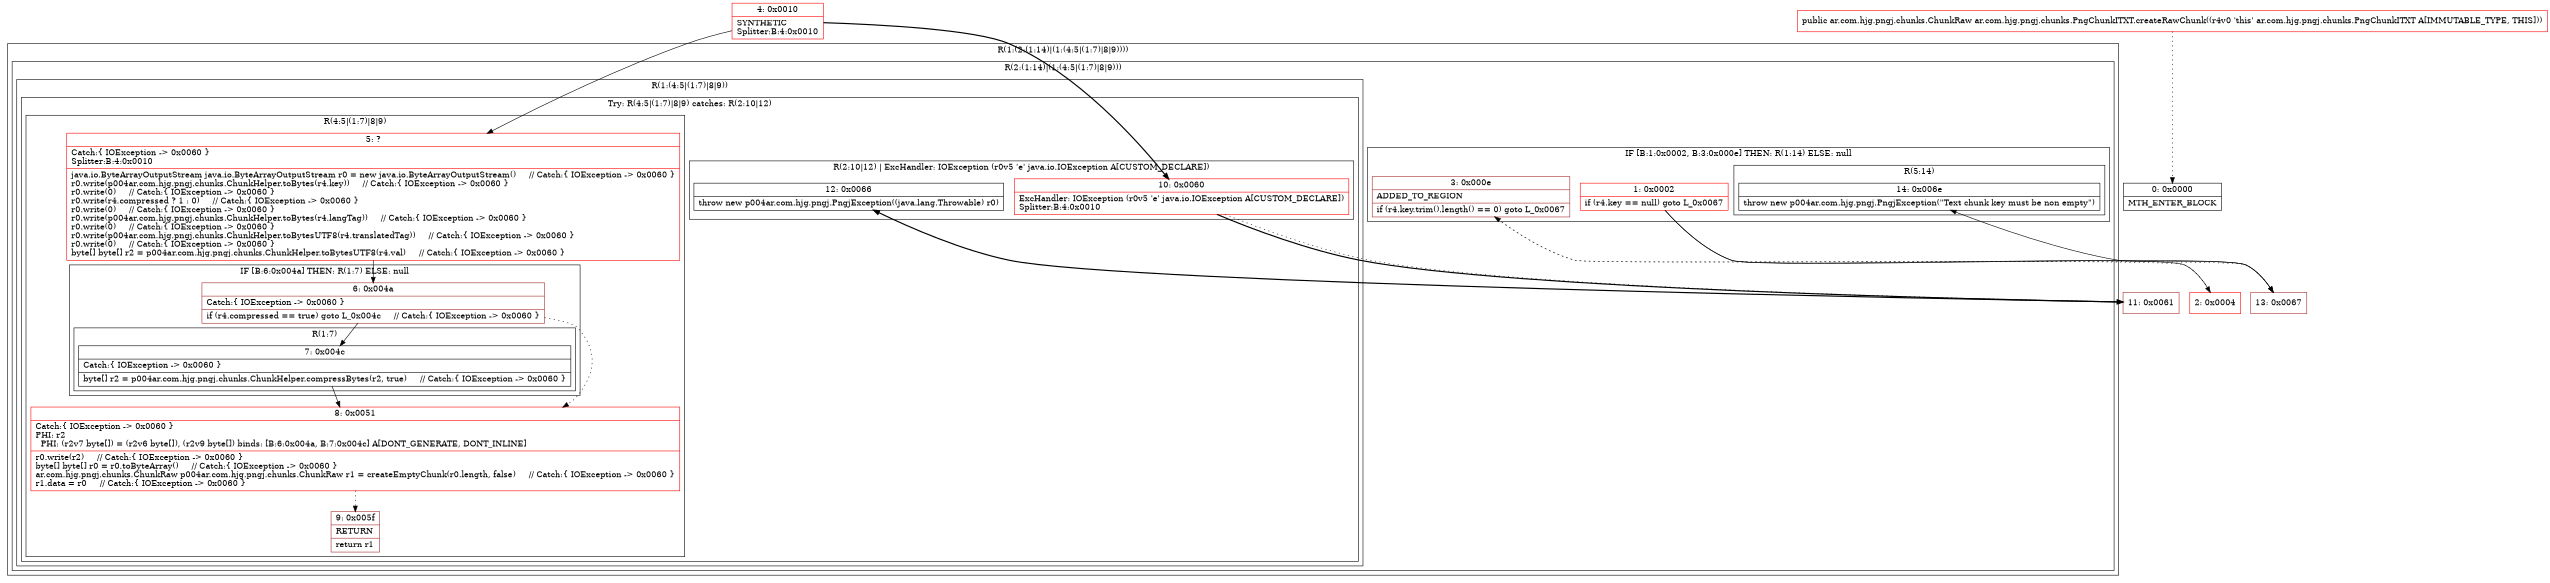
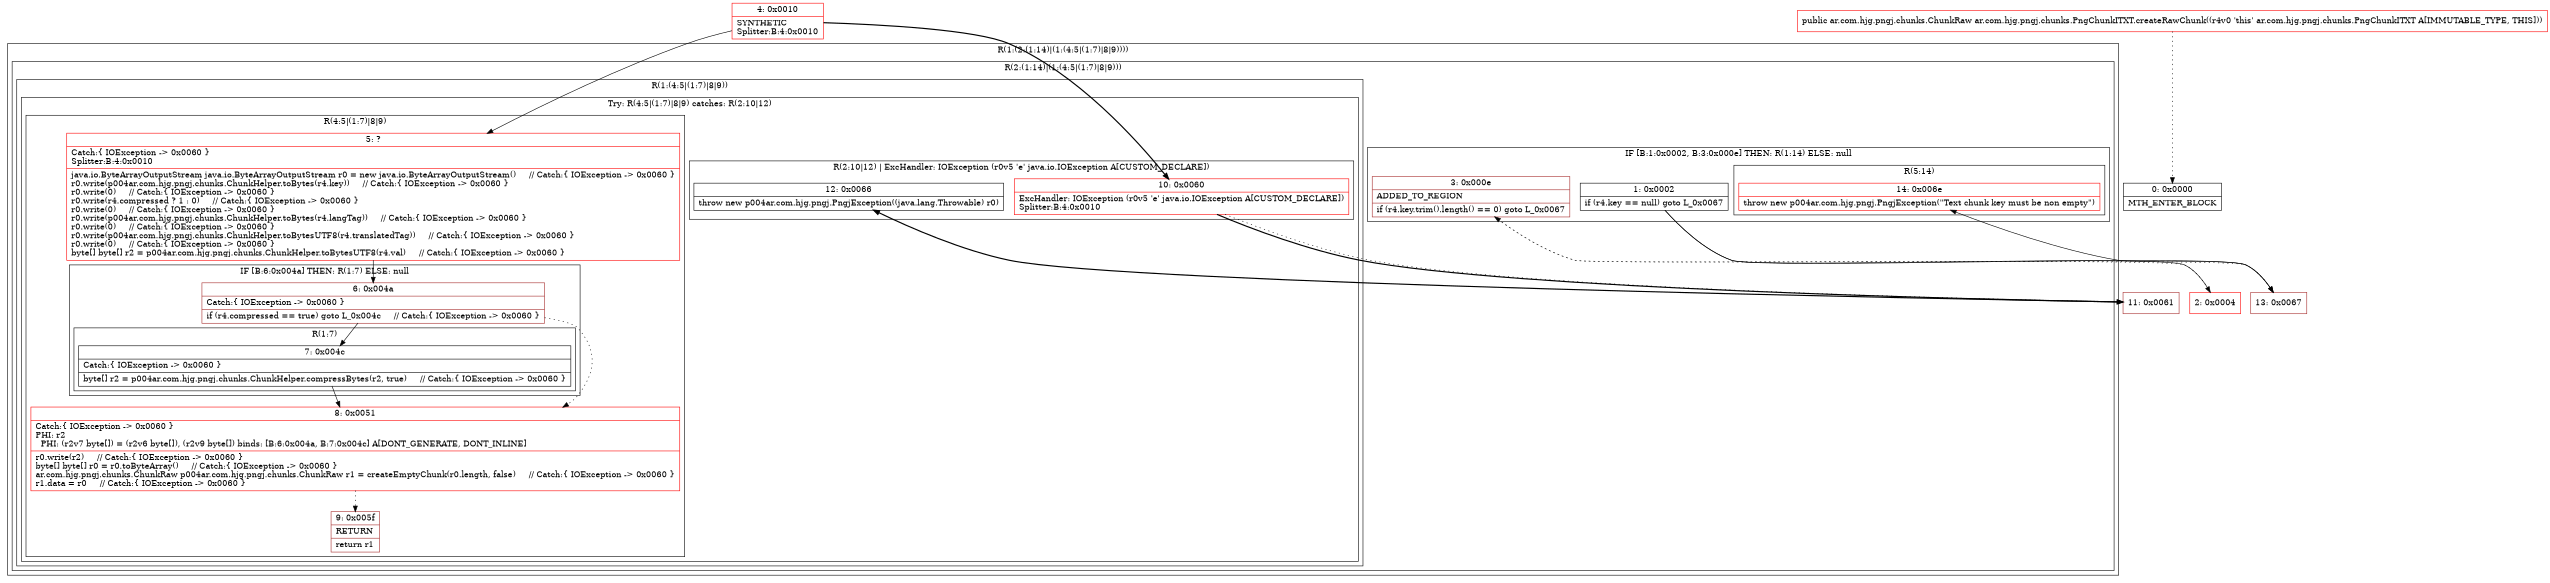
node "1: 0x0002": color red -> black
node "14: 0x006e": color black -> red
